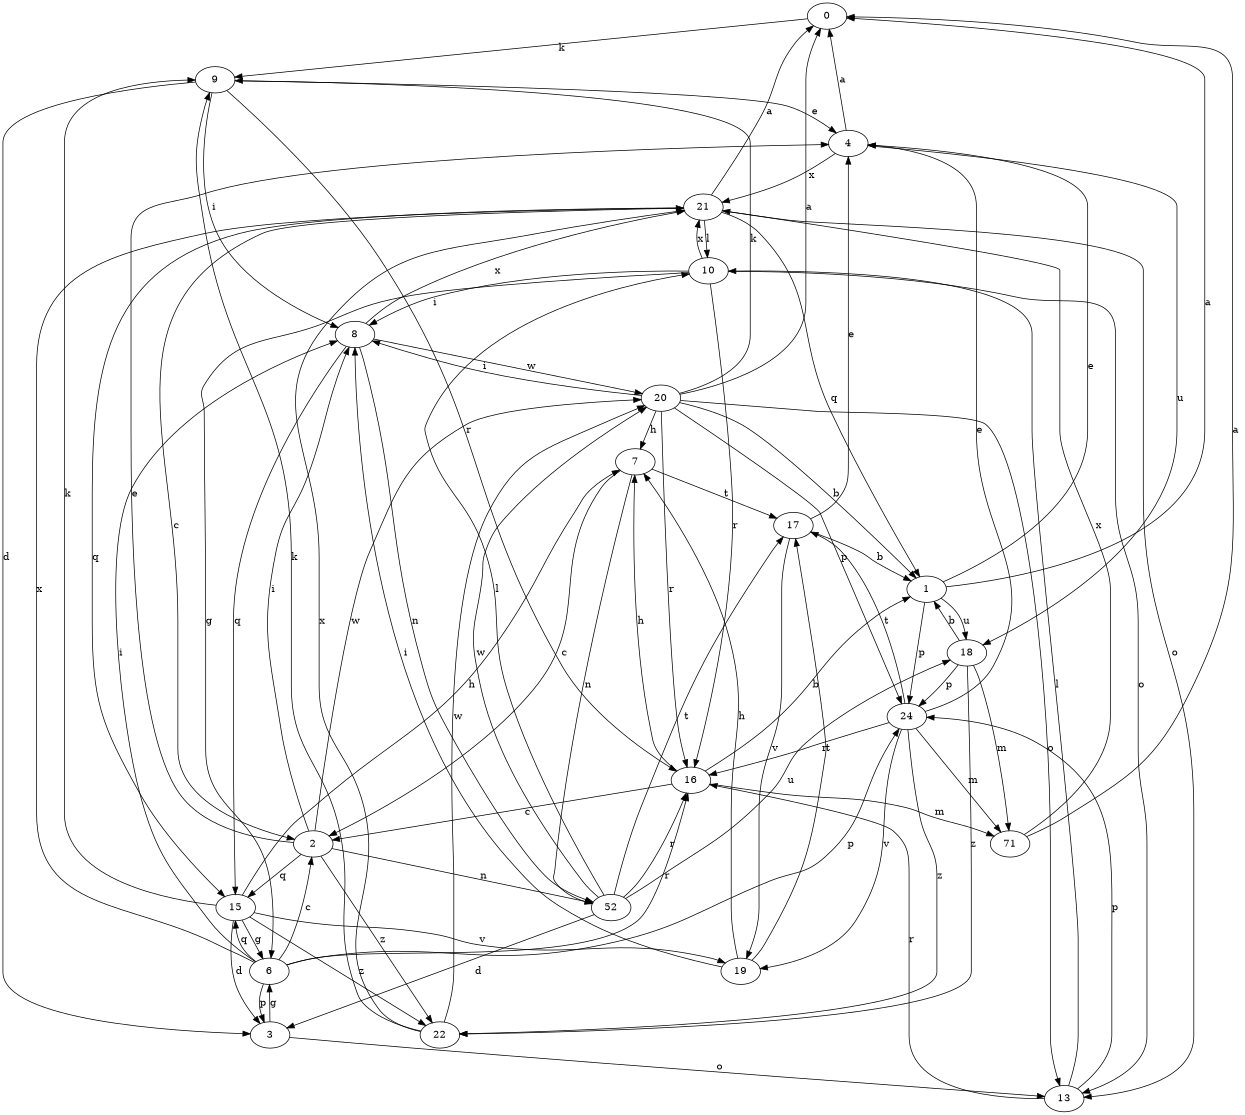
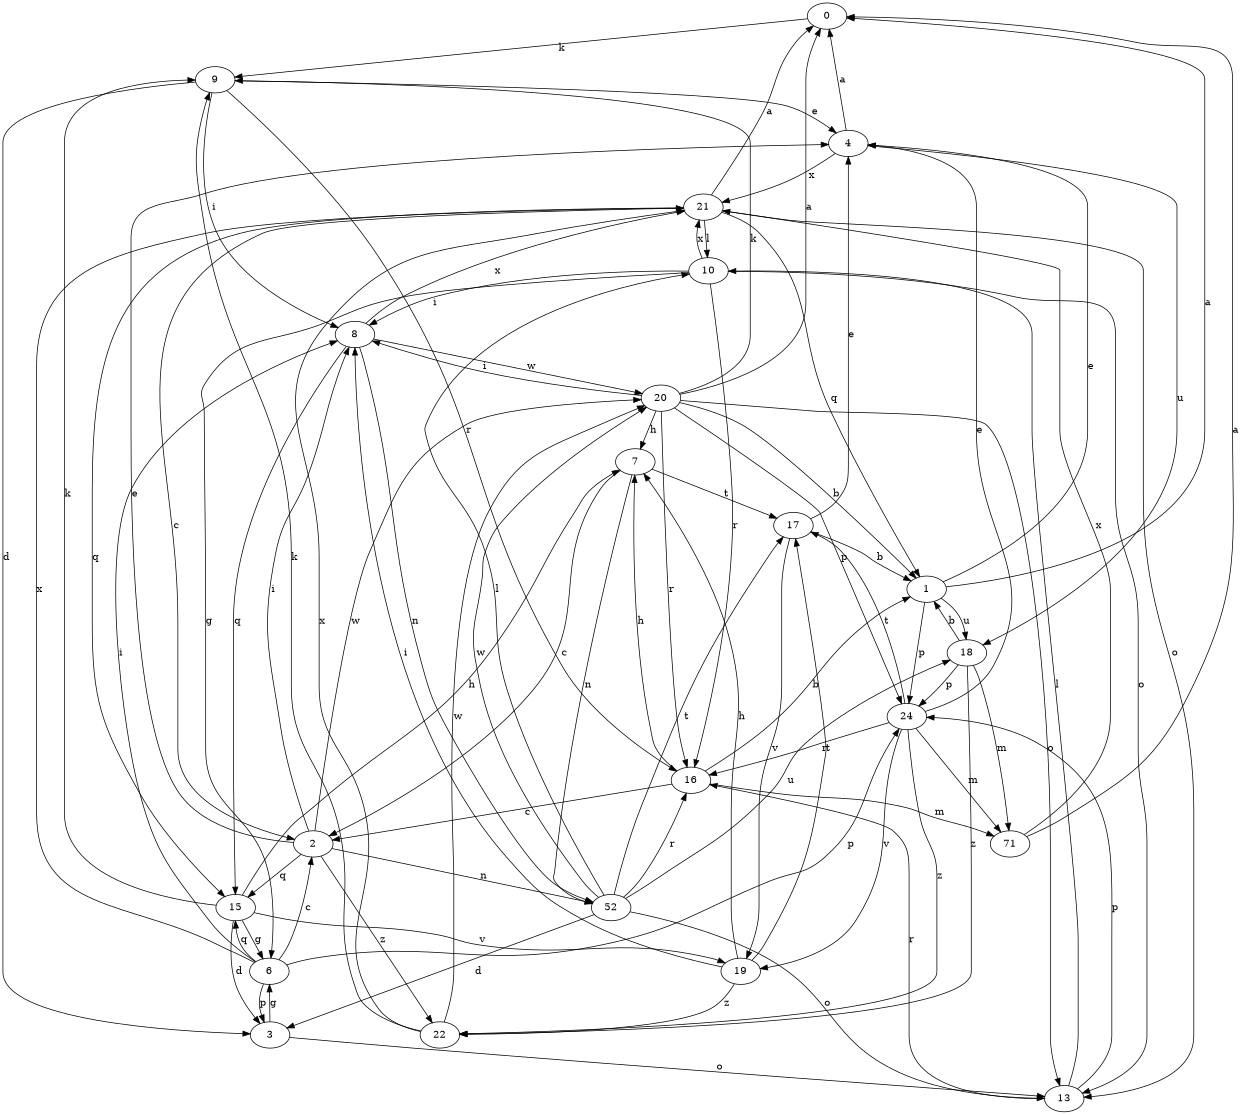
edge "6" -> "16": removed, label "r"
edge "15" -> "22": now "19" -> "22"
edge "52" -> "13": added, label "o"
